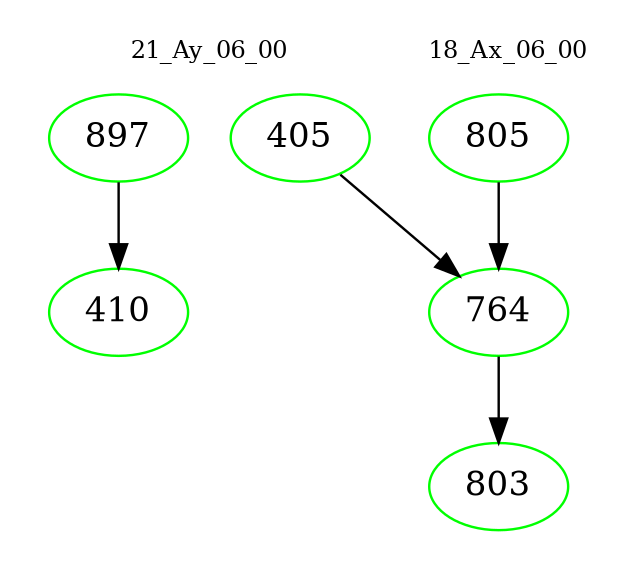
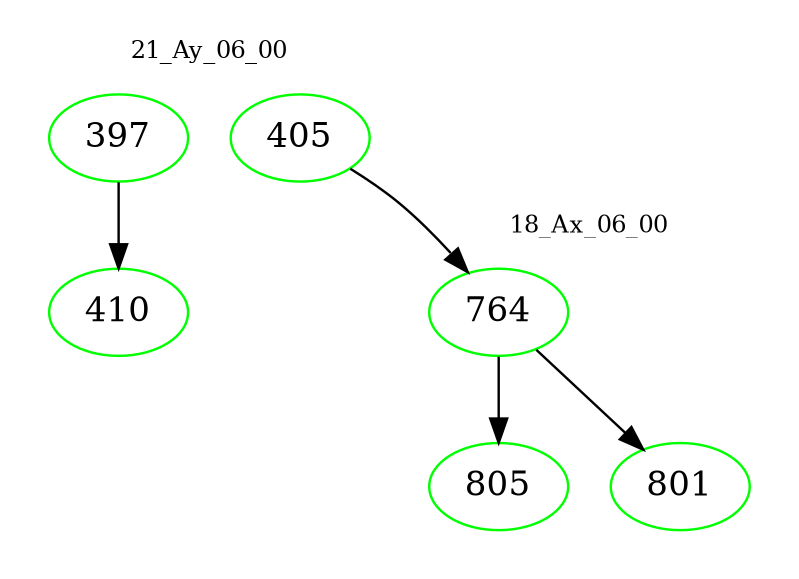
node "897": label "897" -> "397"
edge "805" -> "764": reversed
node "803": label "803" -> "801"
